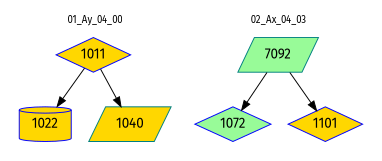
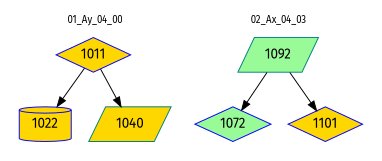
node "7092": label "7092" -> "1092"
